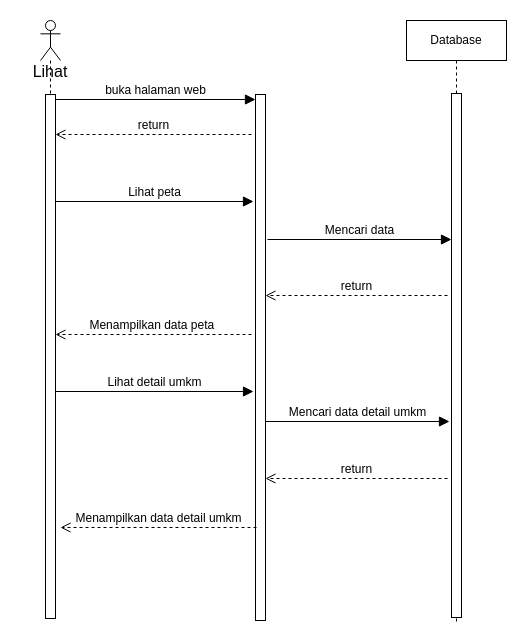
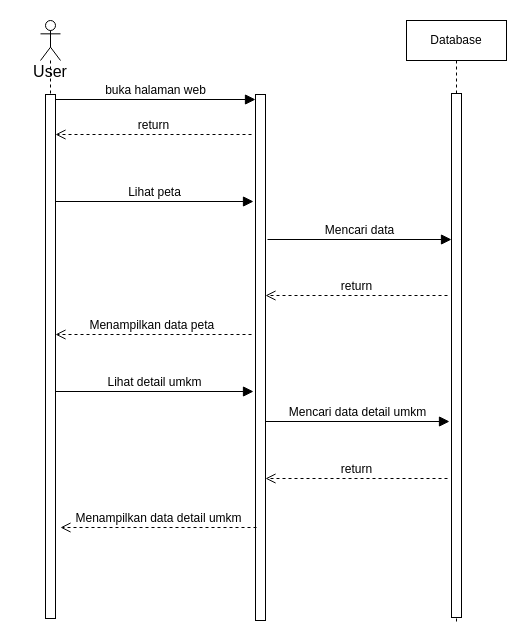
node "Lihat": label "Lihat" -> "User"
